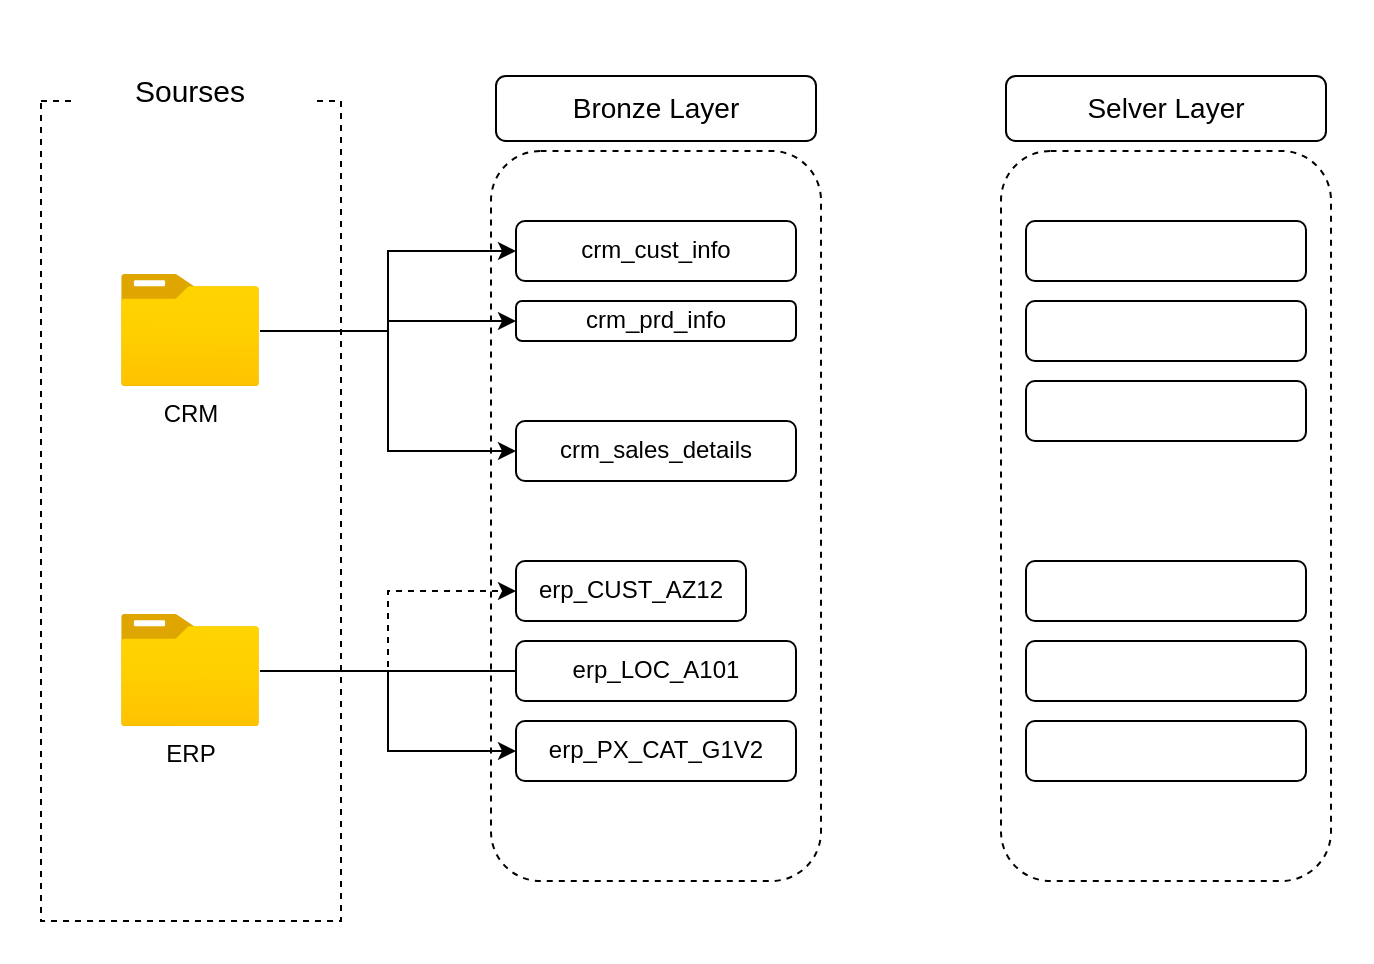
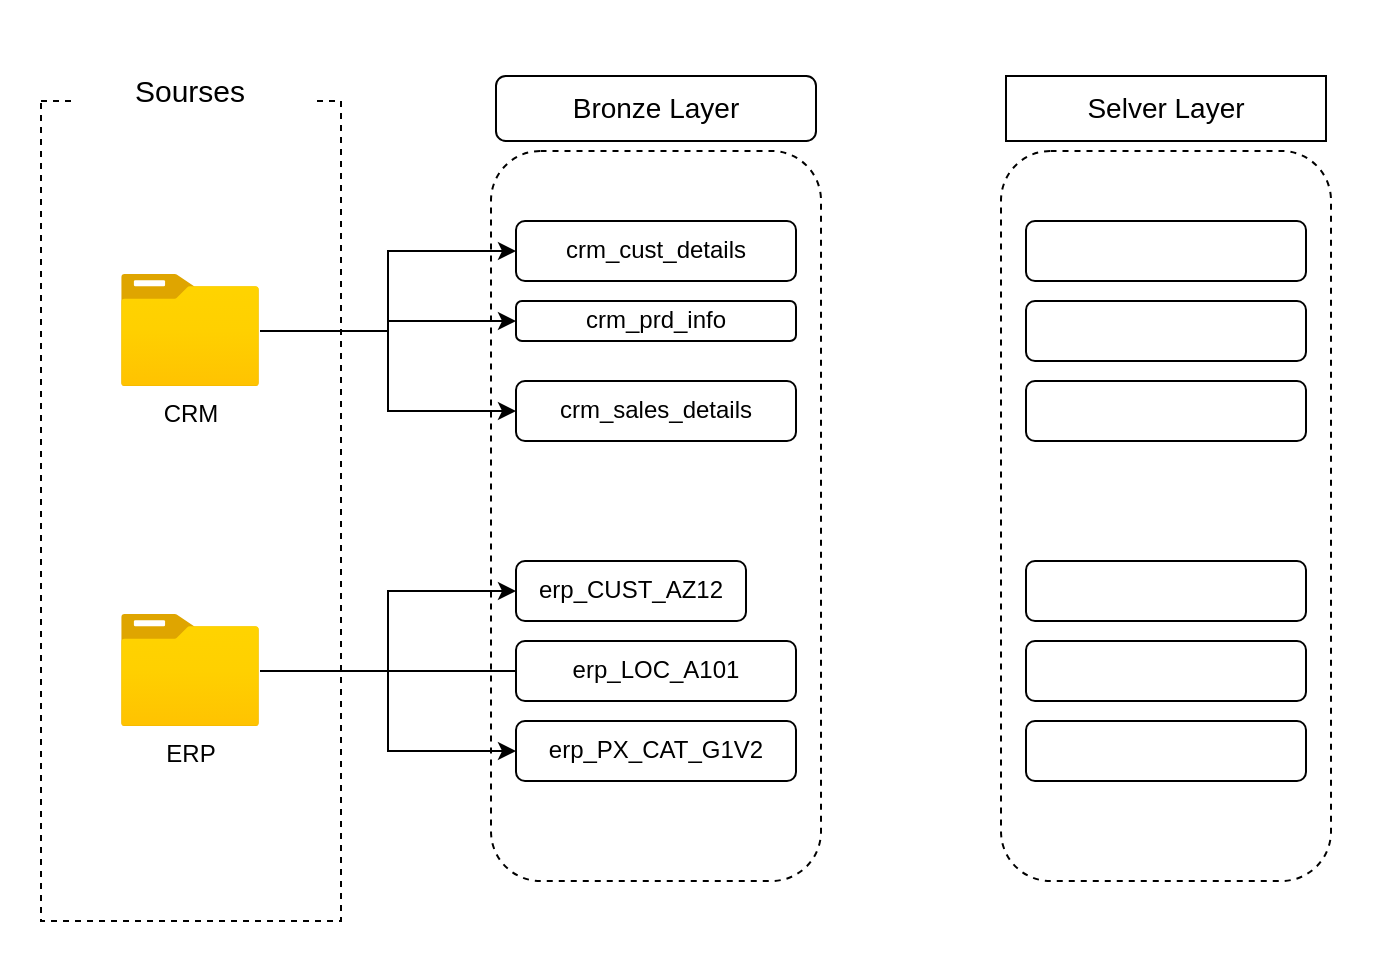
node "Selver Layer": shape rounded rectangle -> rectangle
node "crm_cust_info": label "crm_cust_info" -> "crm_cust_details"
node "crm_sales_details": moved (656, 451) -> (656, 411)
edge "ERP" -> "erp_CUST_AZ12": style dashed -> solid
